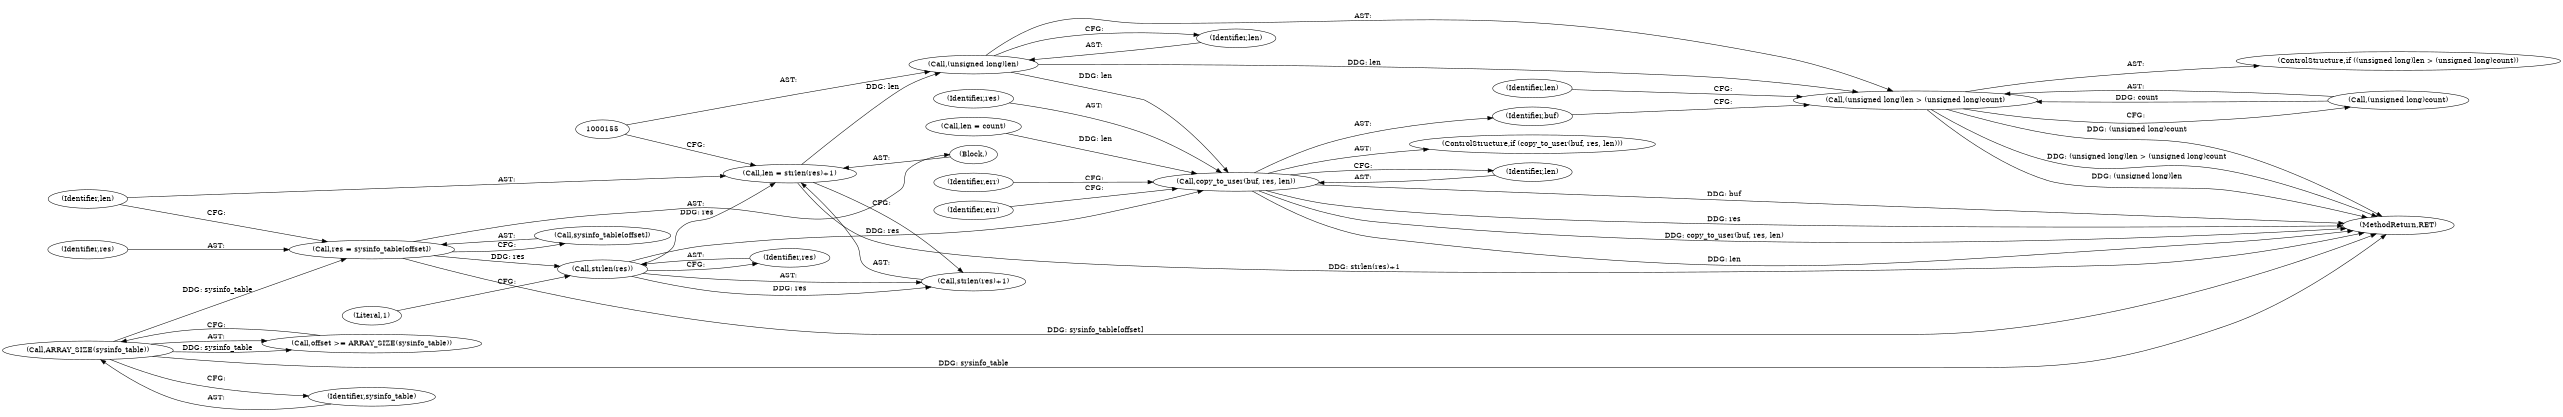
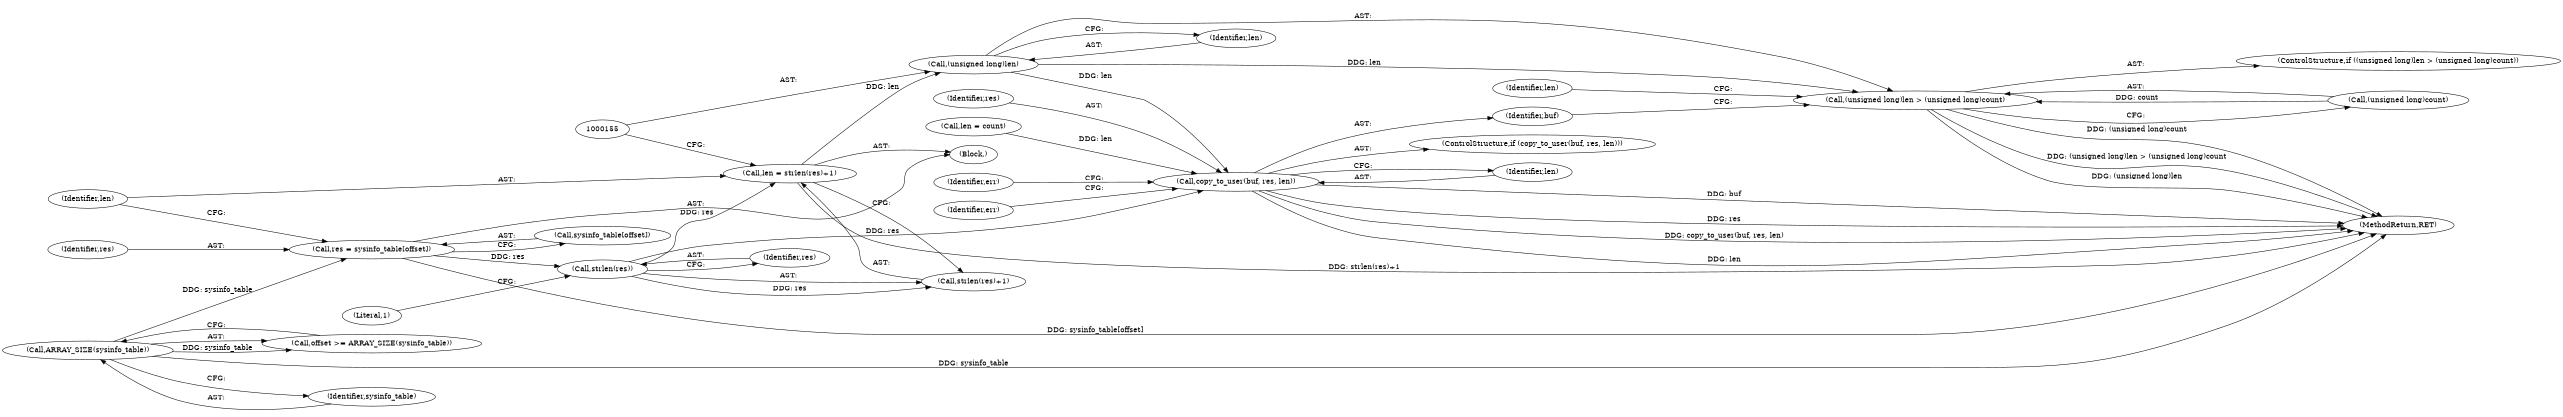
edge "(Block,)" -> "(Call,len = strlen(res)+1)": reversed
